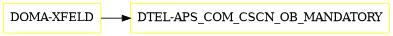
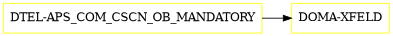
edge "DOMA-XFELD" -> "DTEL-APS_COM_CSCN_OB_MANDATORY": reversed
